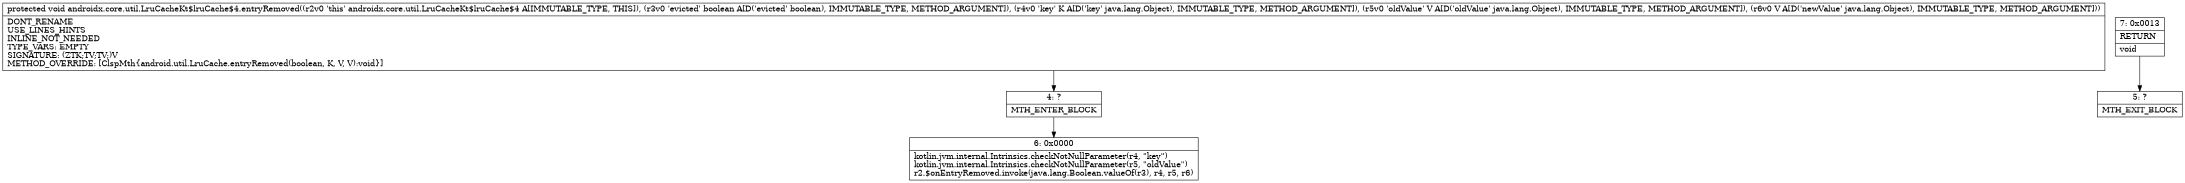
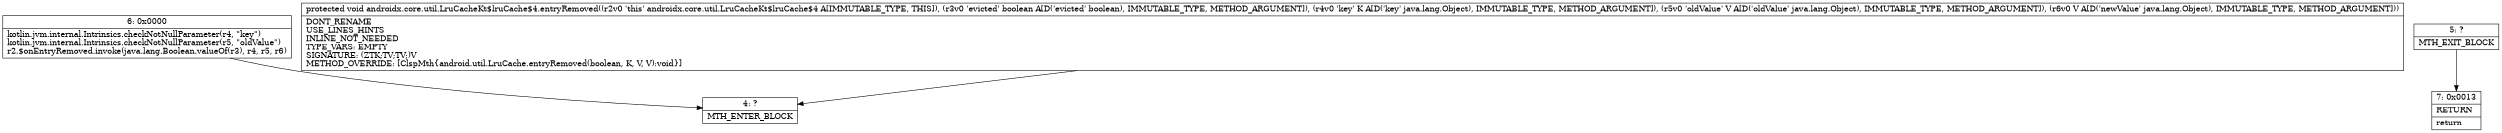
node "7: 0x0013": text "void" -> "return"
edge "7: 0x0013" -> "5: ?": reversed
edge "4: ?" -> "6: 0x0000": reversed
